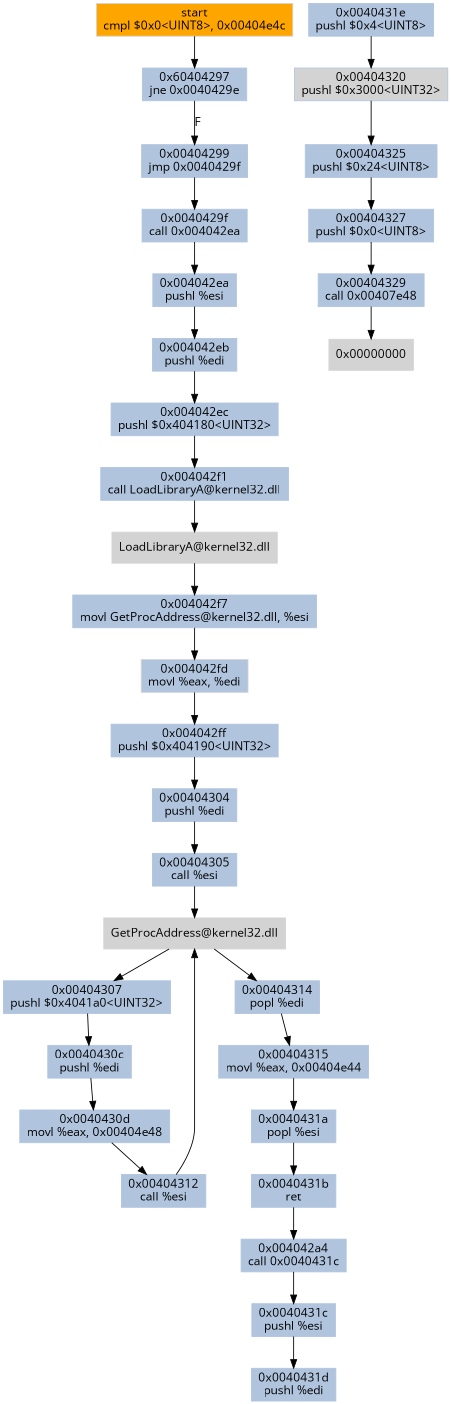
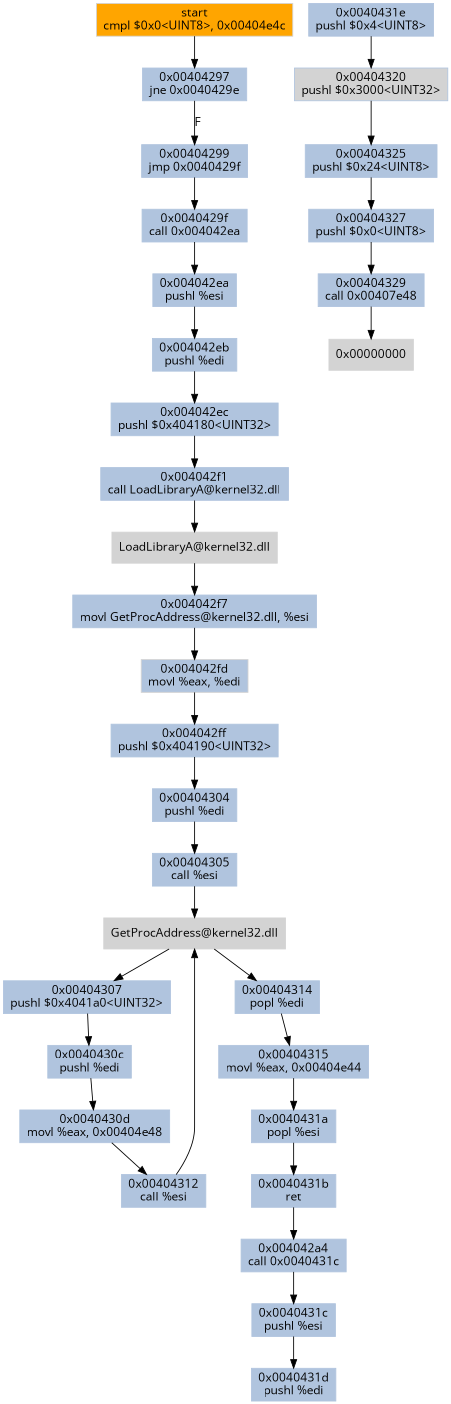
node "0x60404297 jne 0x0040429e": label "0x60404297 jne 0x0040429e" -> "0x00404297 jne 0x0040429e"
